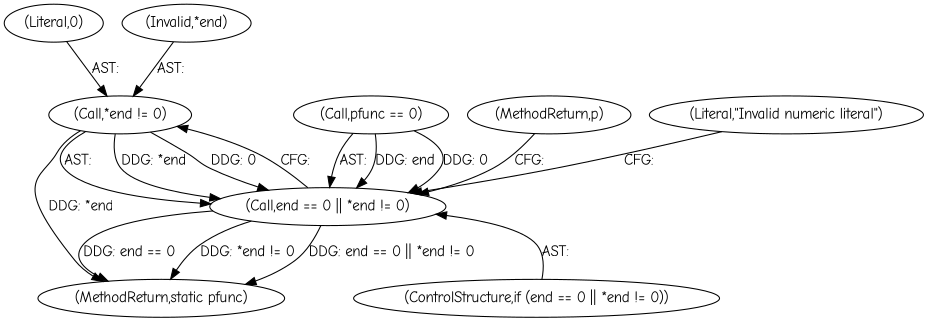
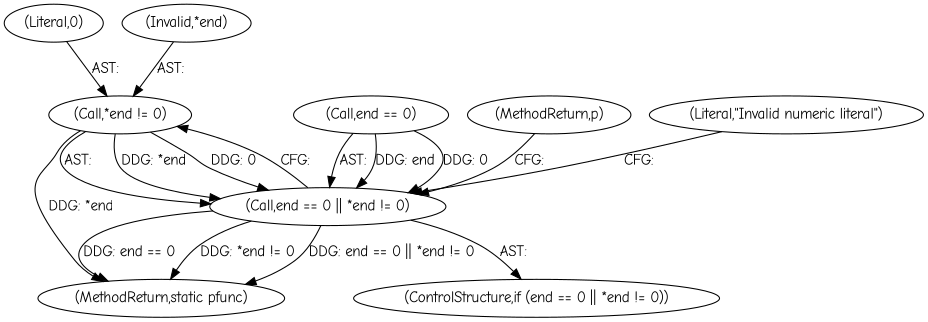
node "(Call,pfunc == 0)": label "(Call,pfunc == 0)" -> "(Call,end == 0)"
edge "(ControlStructure,if (end == 0 || *end != 0))" -> "(Call,end == 0 || *end != 0)": reversed
